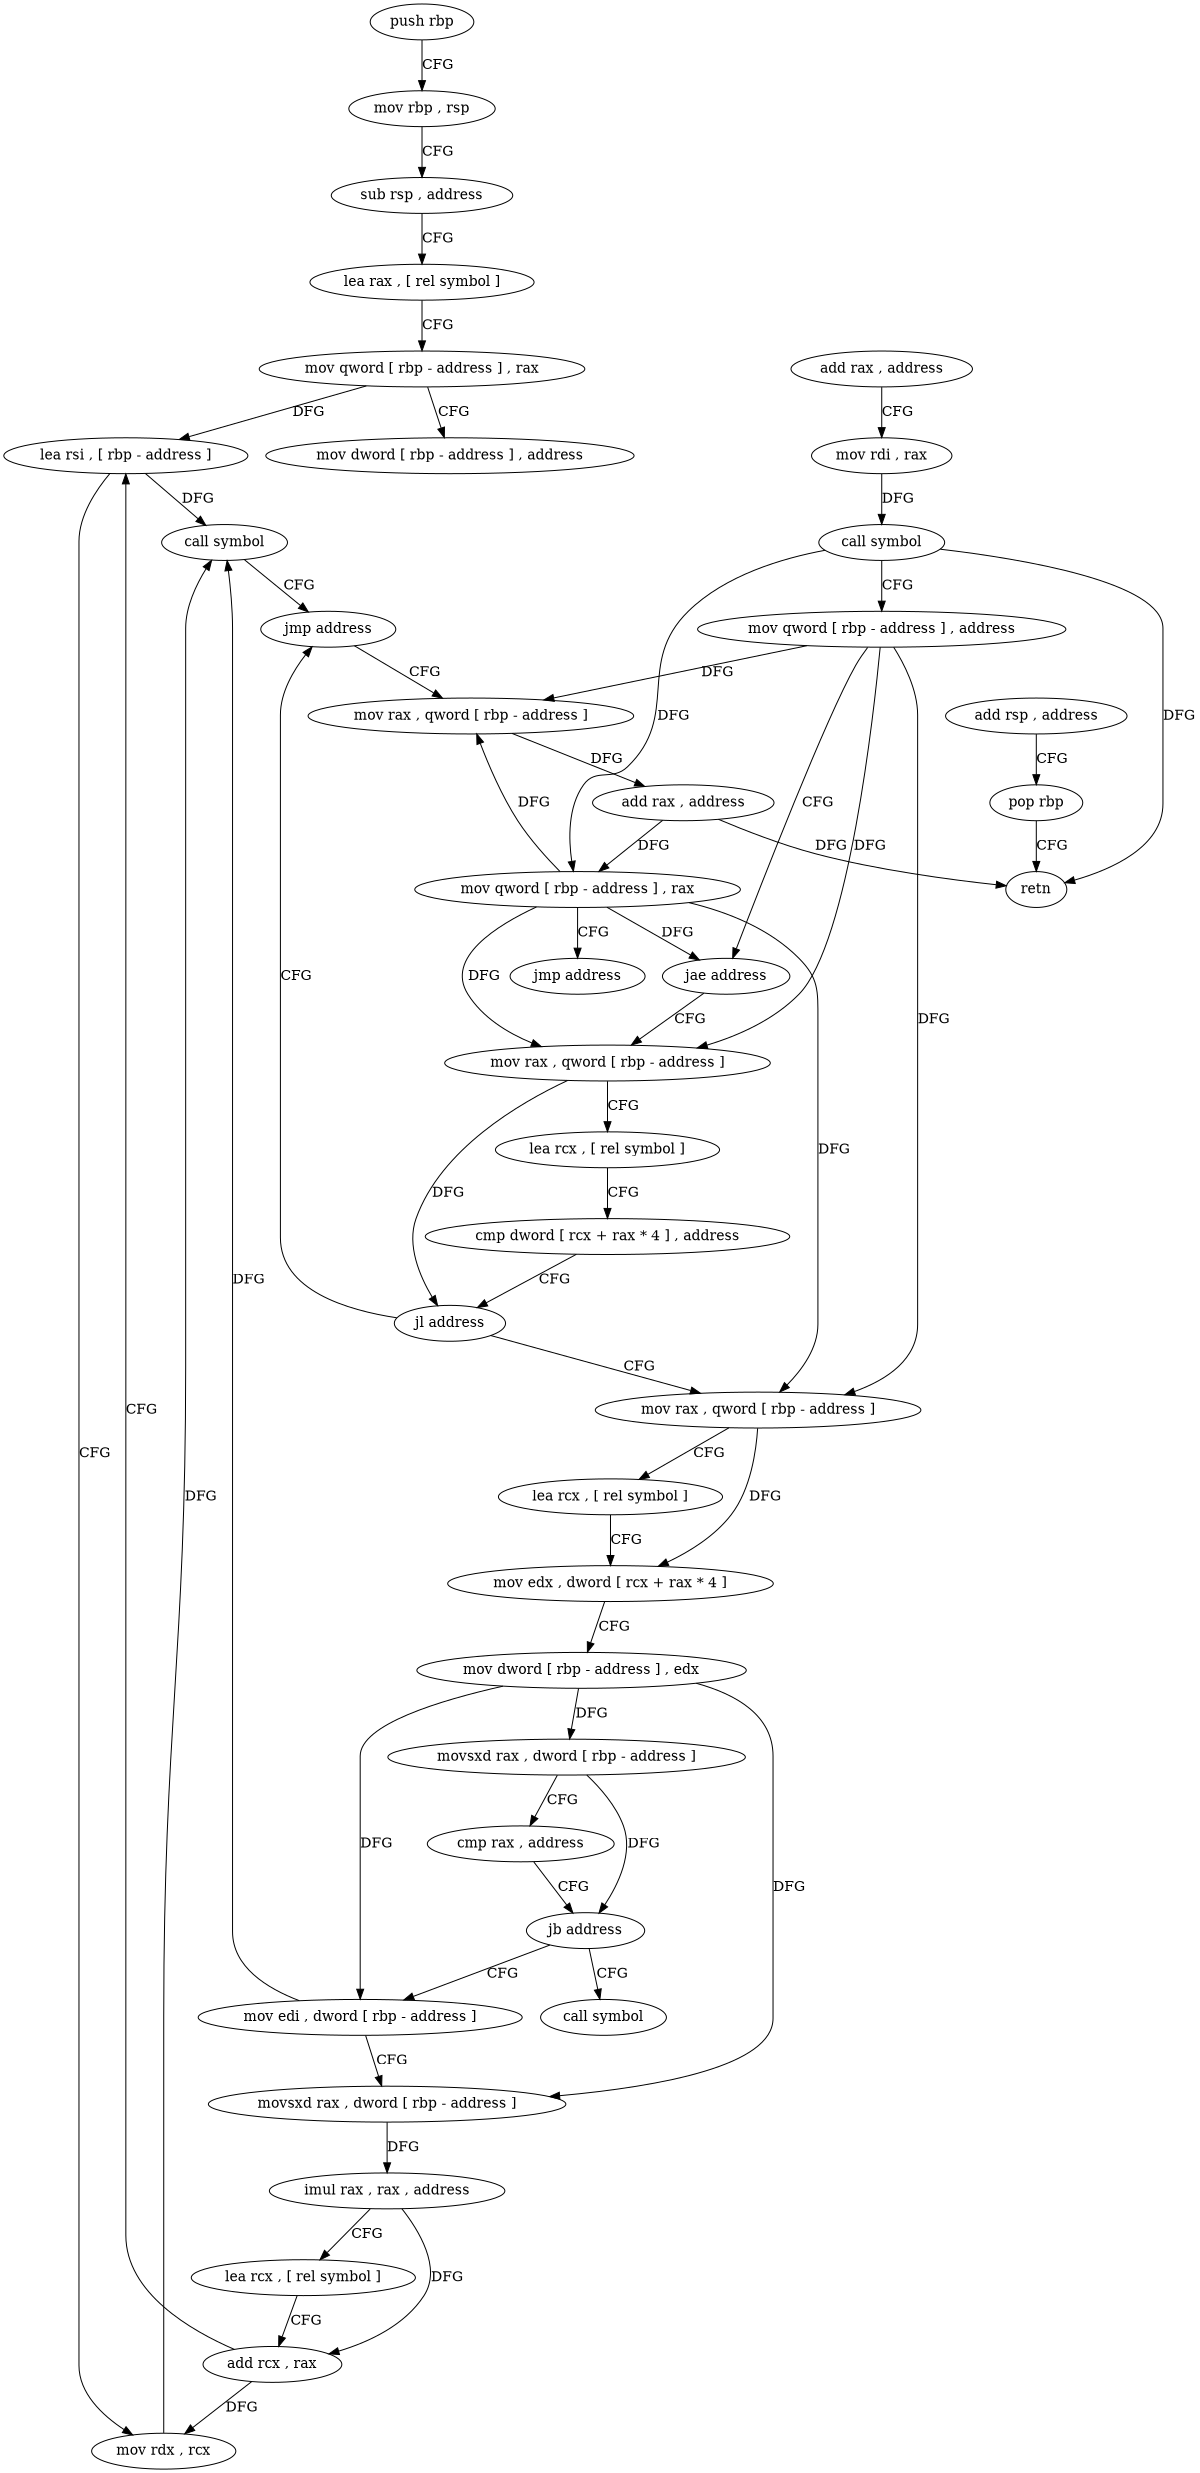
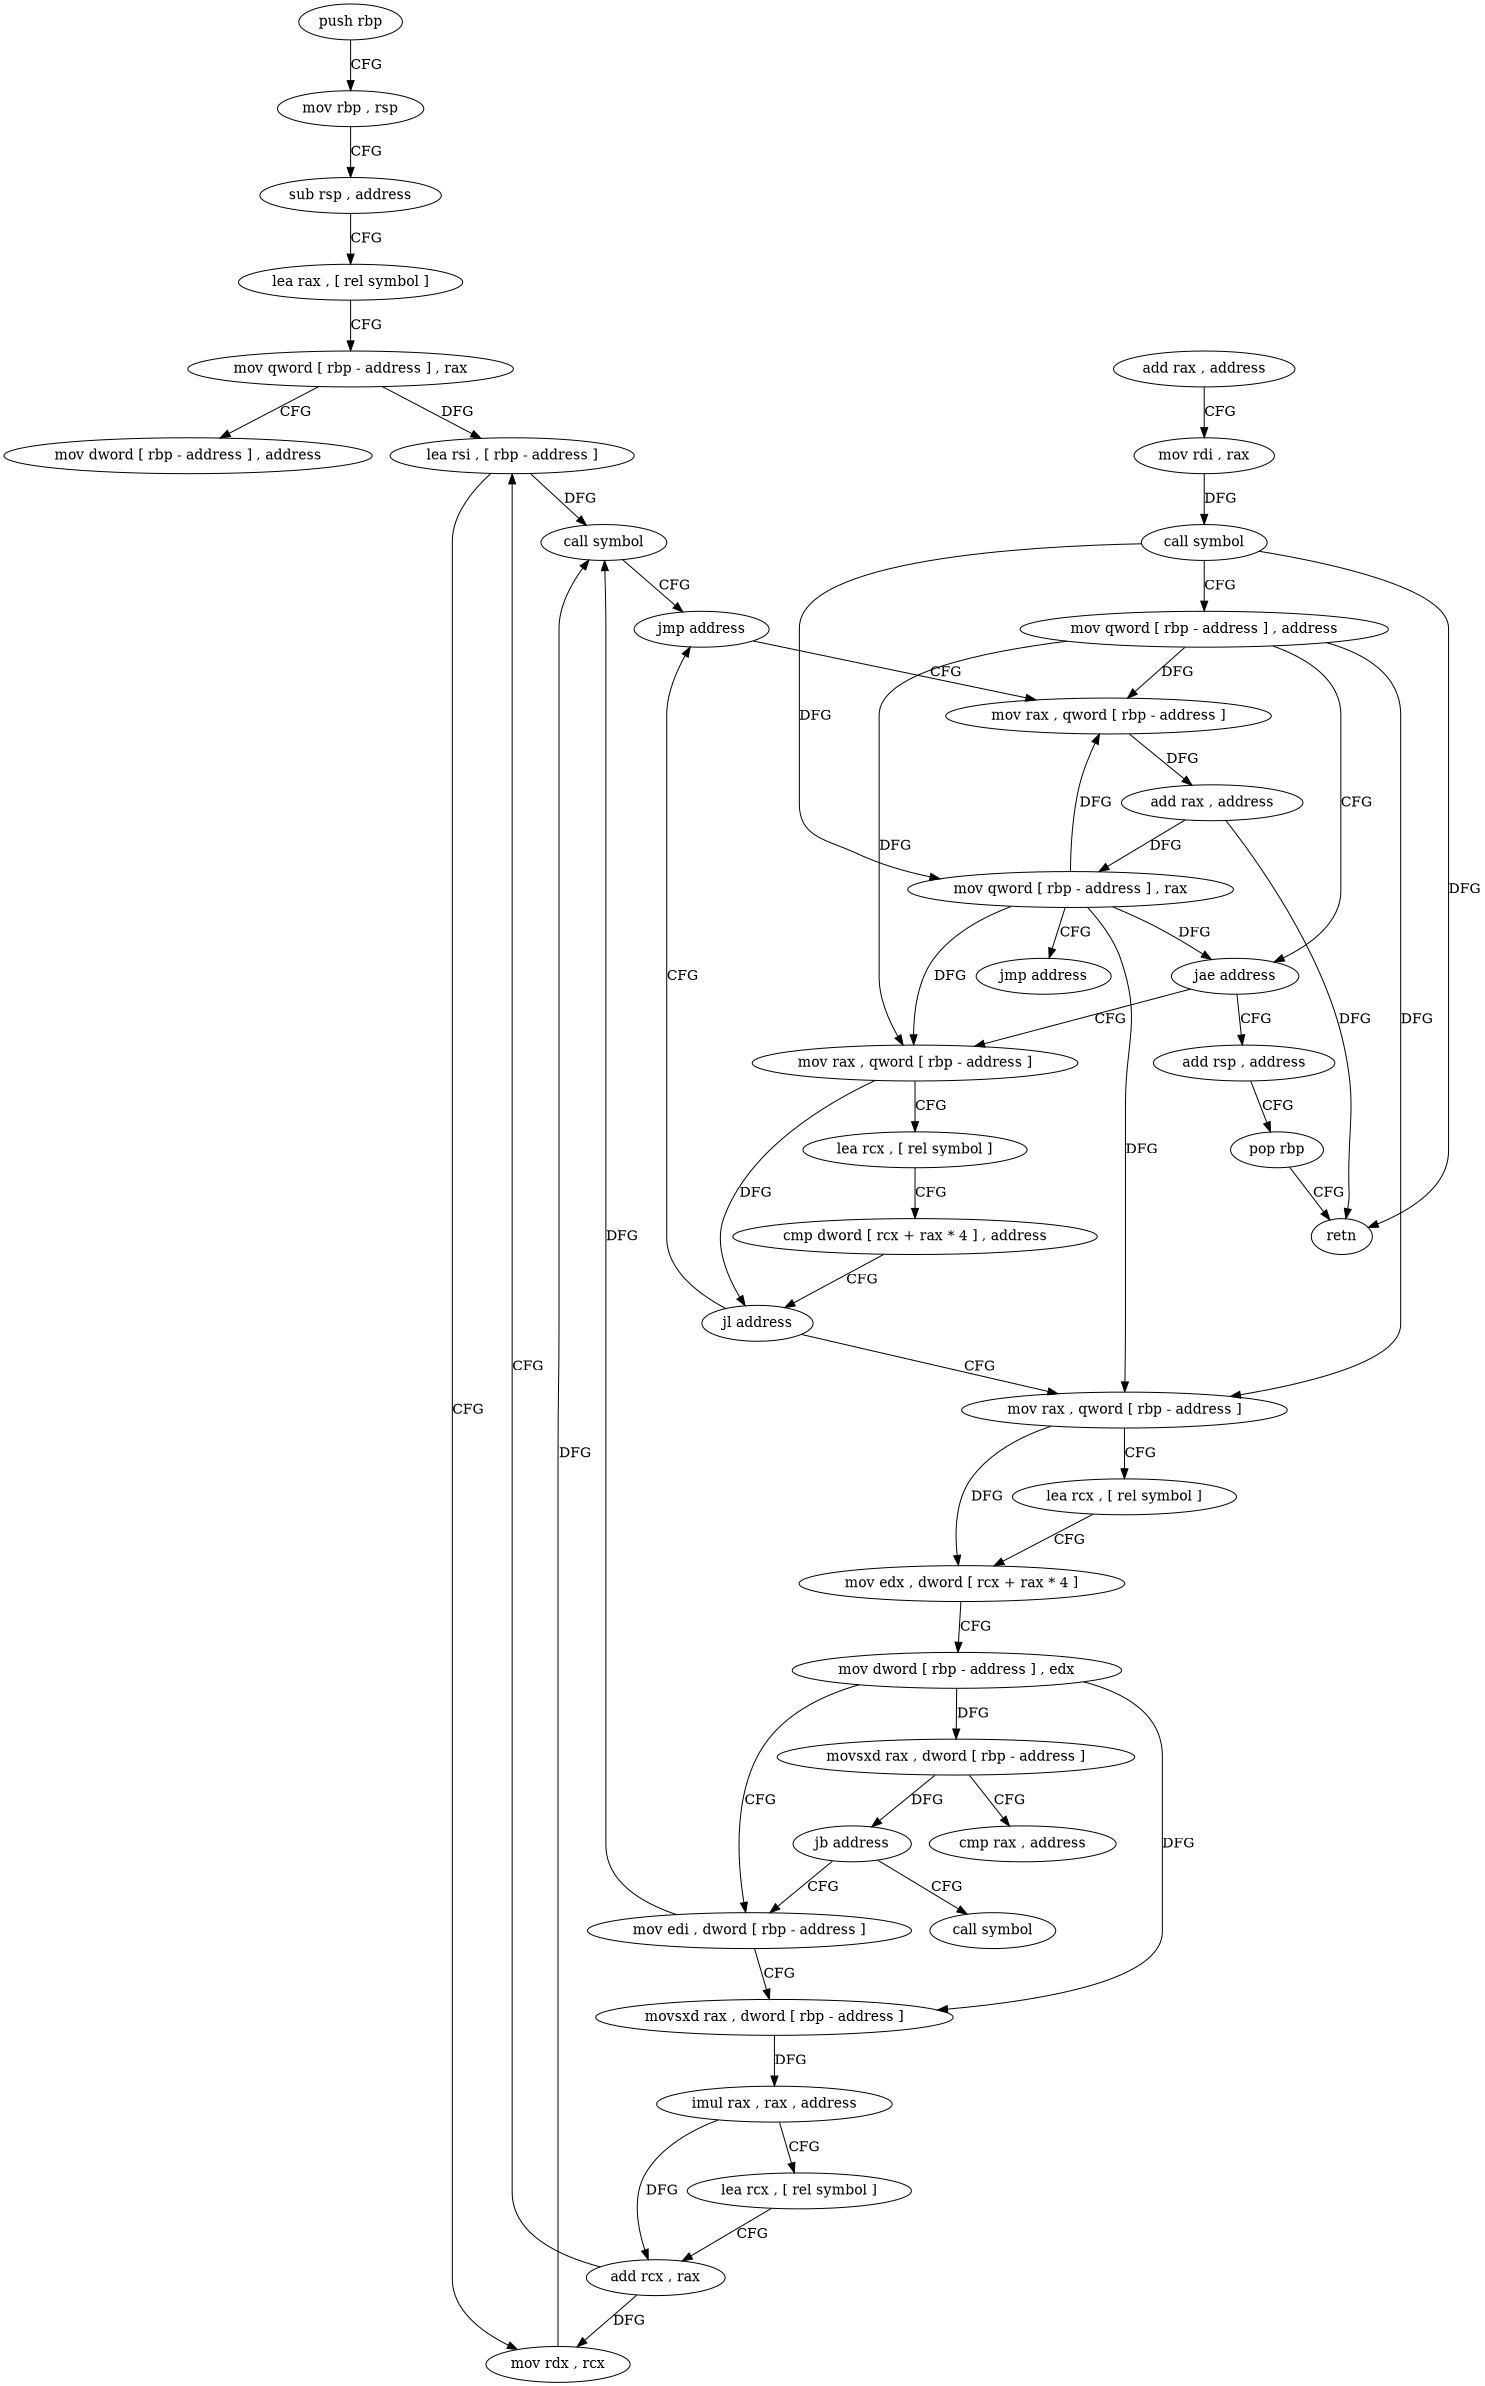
edge "jae address" -> "add rsp , address": added, label "CFG"
edge "mov dword [ rbp - address ] , edx" -> "mov edi , dword [ rbp - address ]": label "DFG" -> "CFG"
edge "cmp rax , address" -> "jb address": removed, label "CFG"
